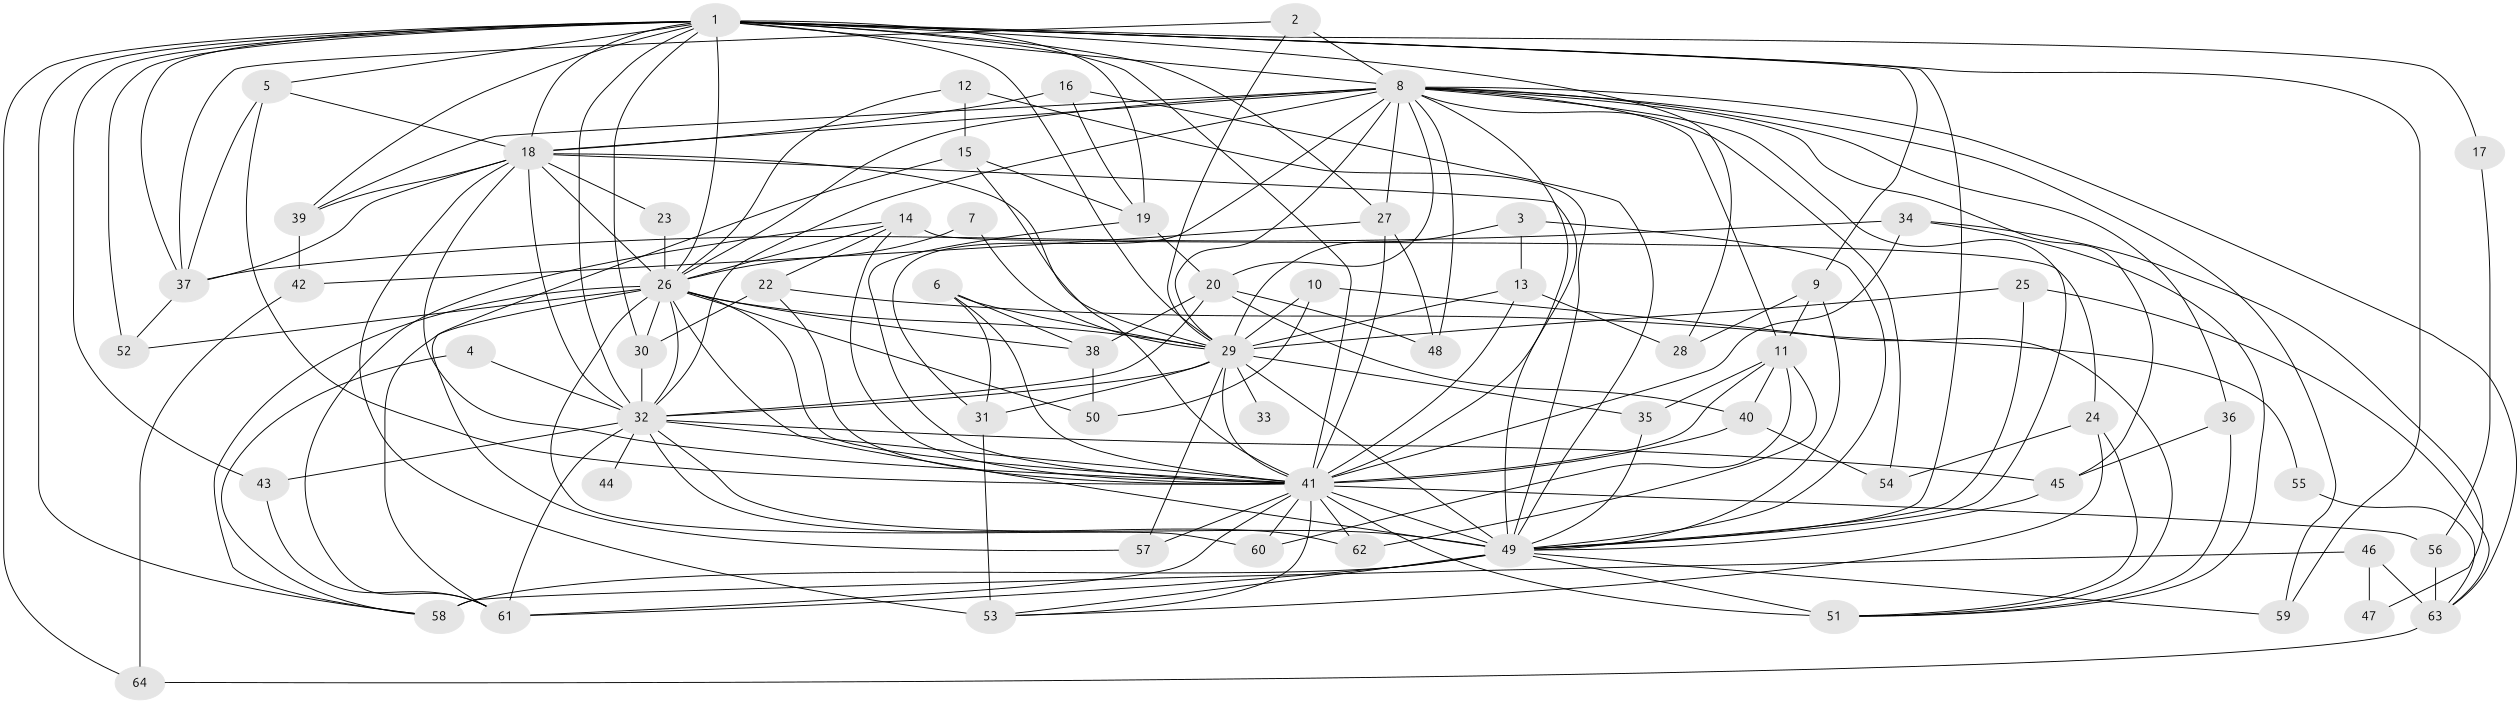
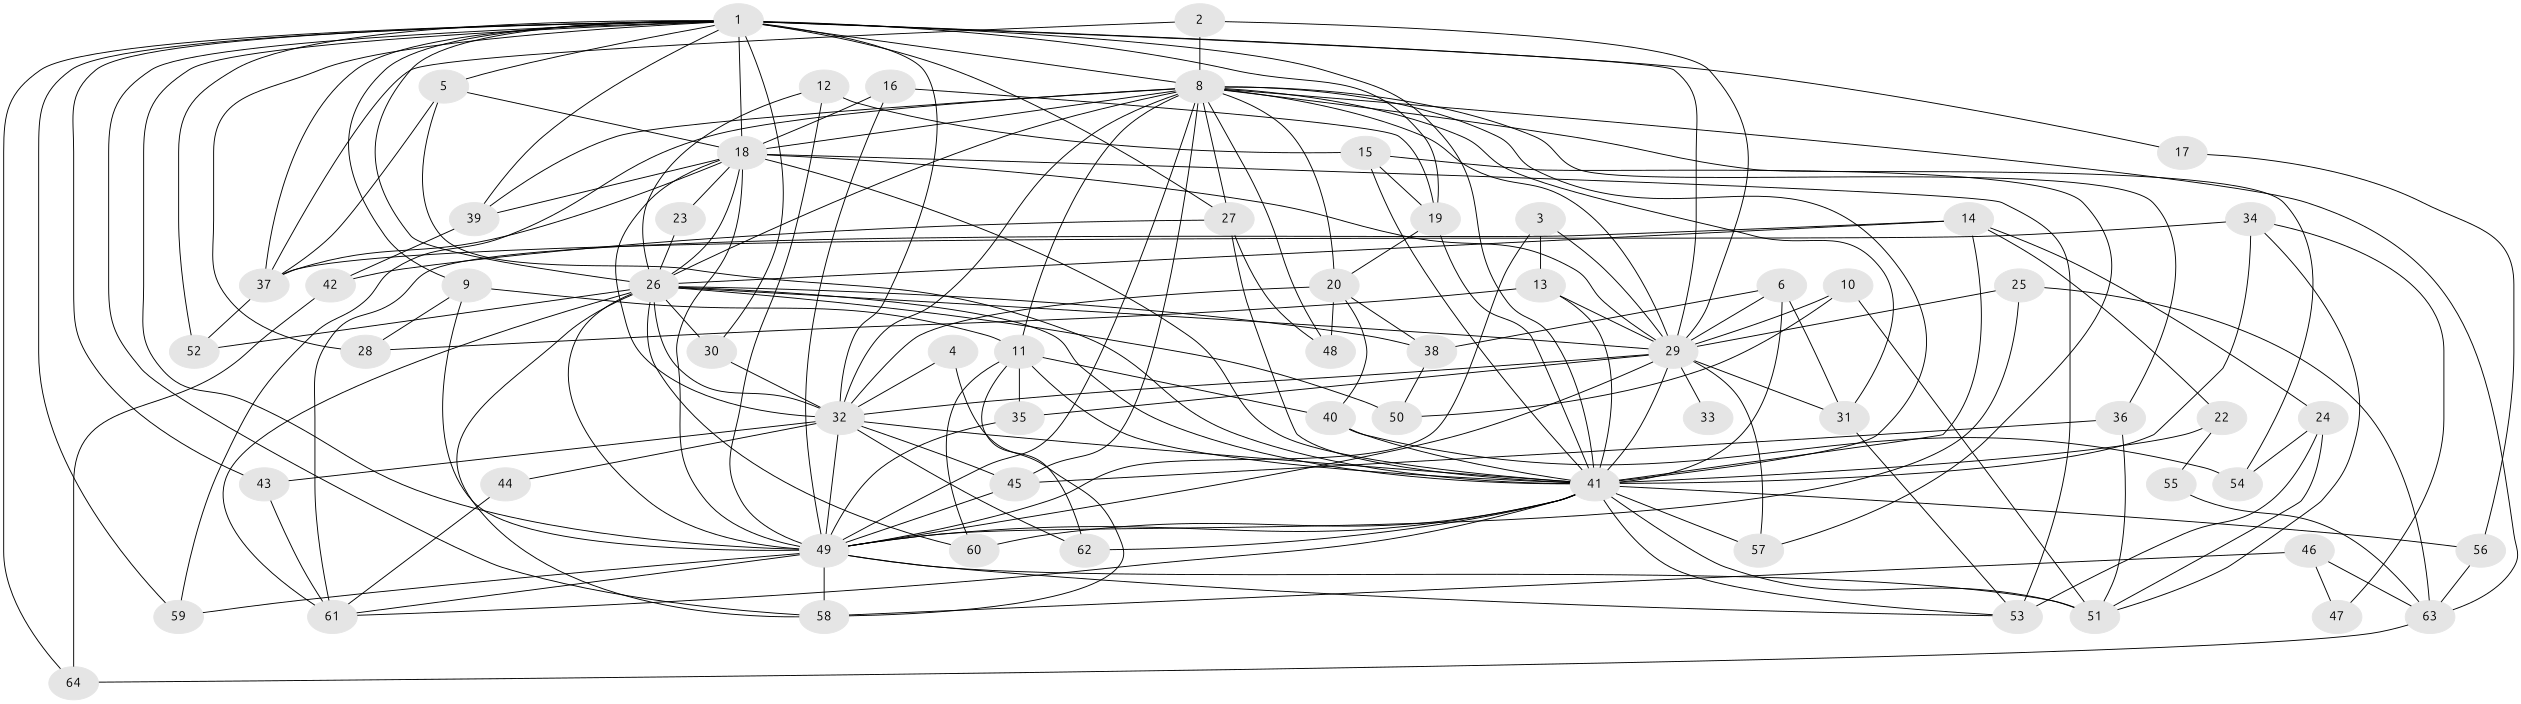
node "7": removed
edge "22" -- "30": removed
edge "32" -- "61": now "44" -- "61"
